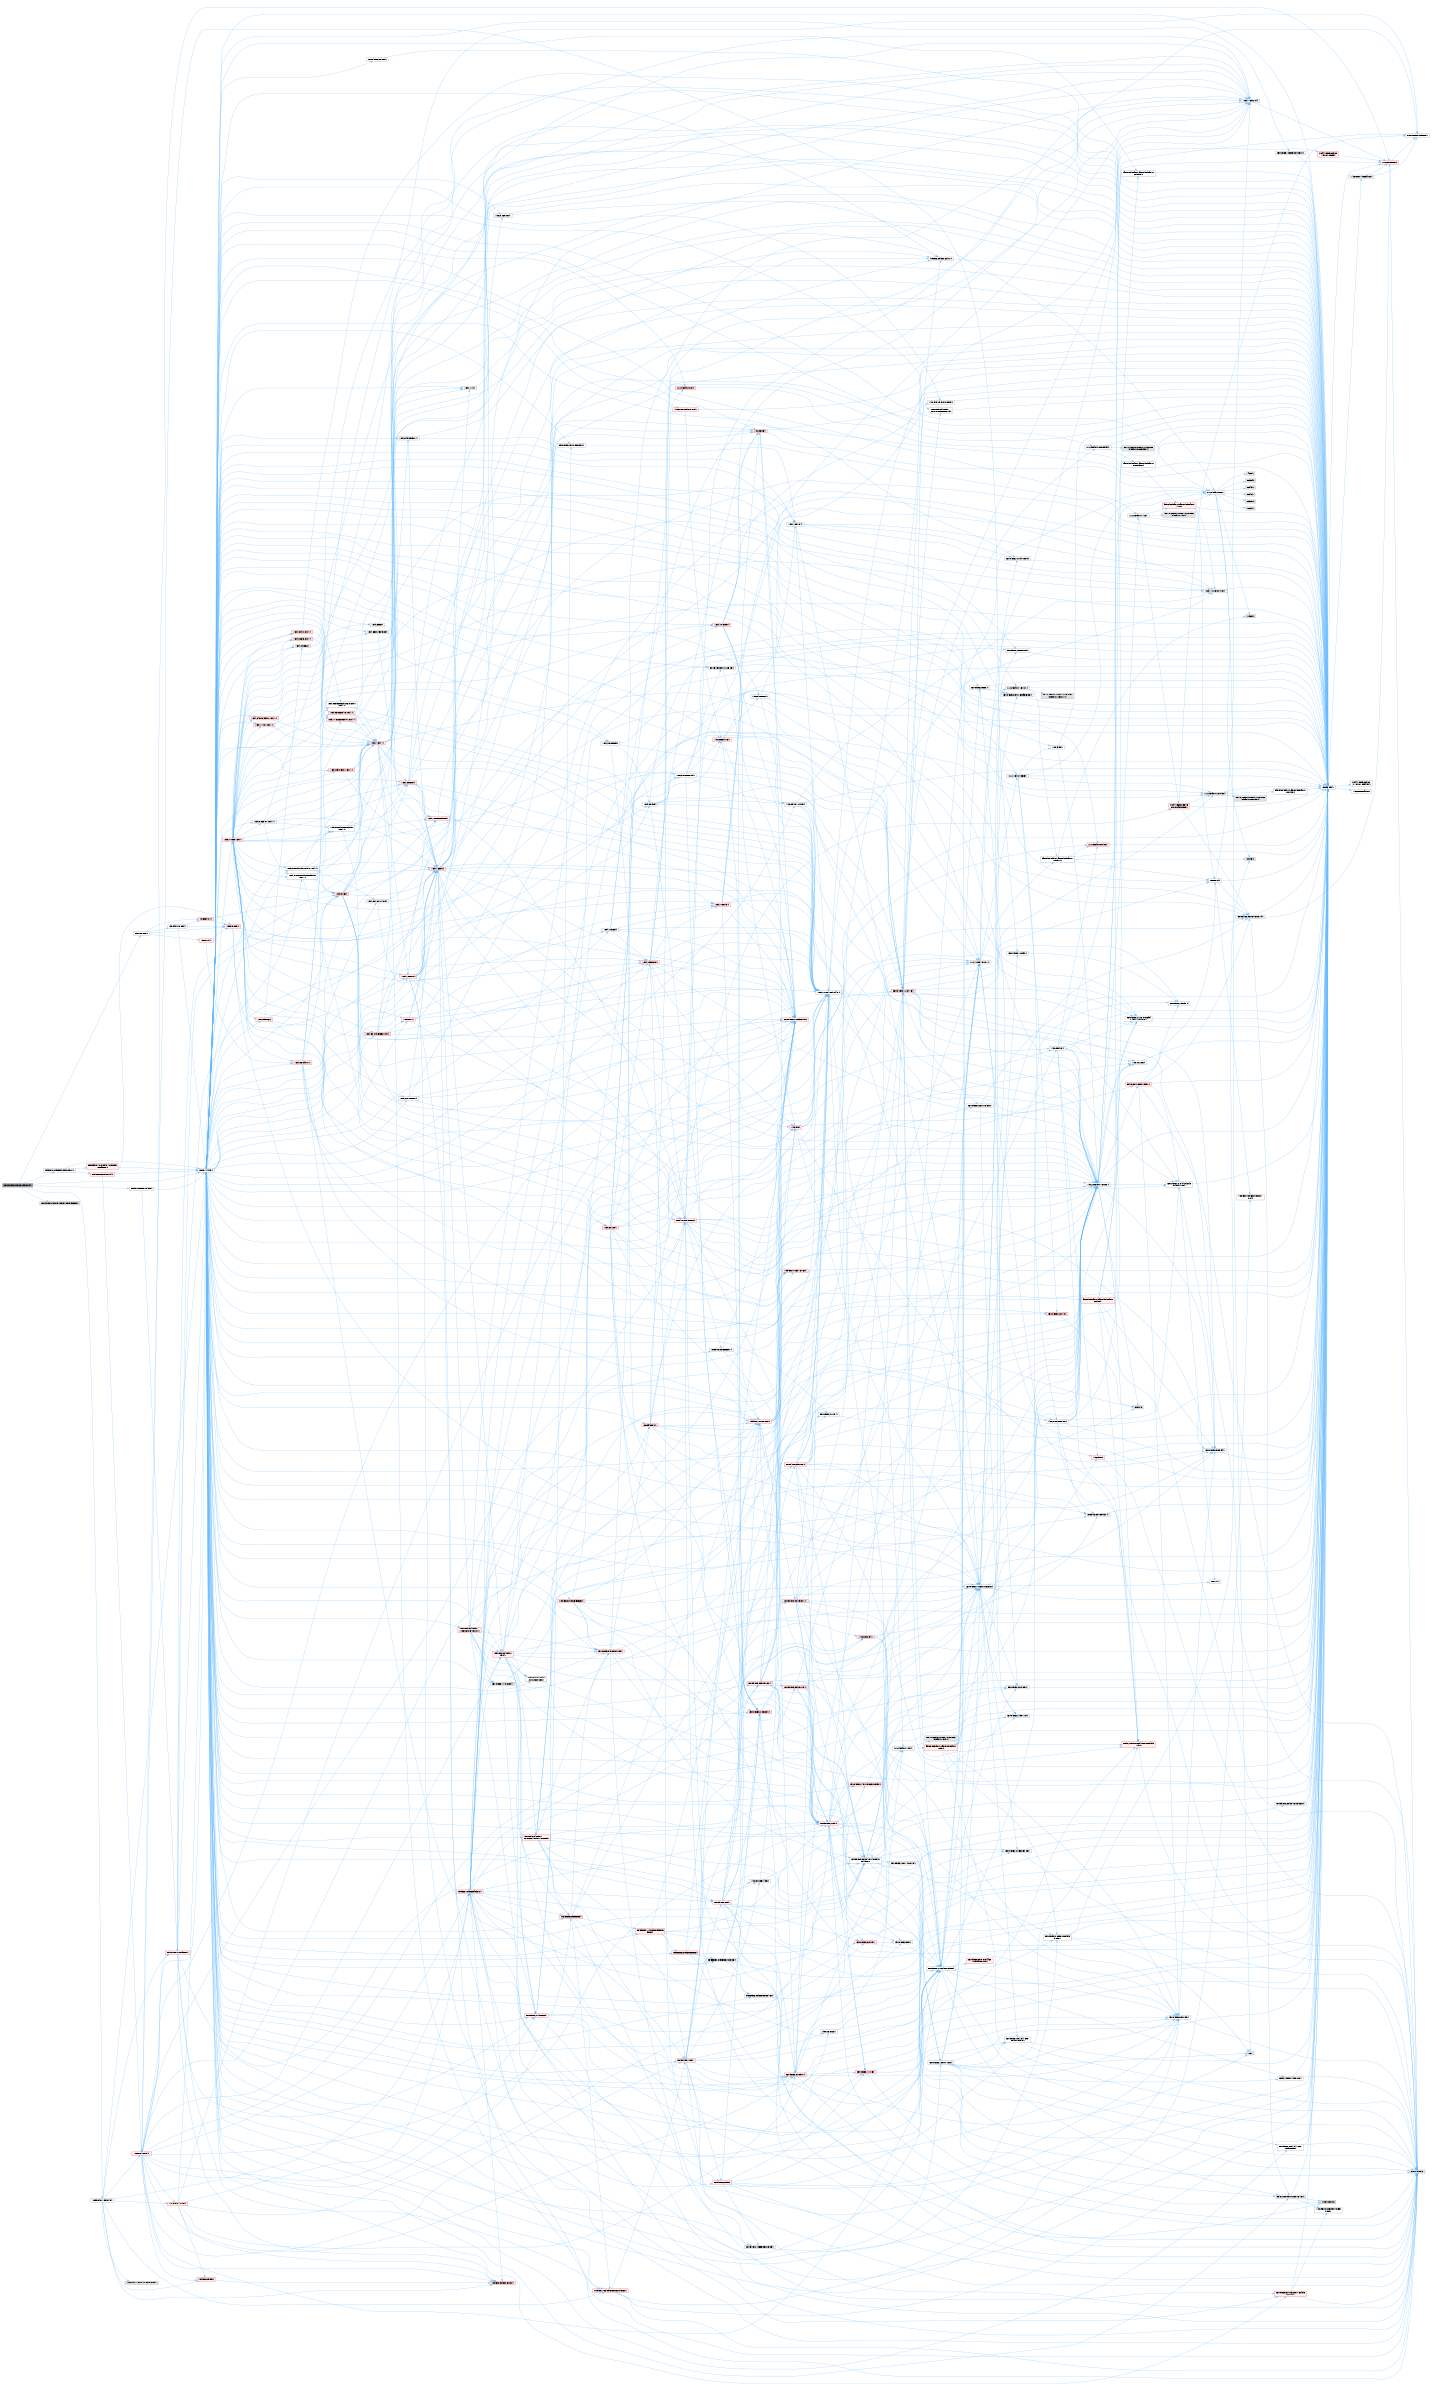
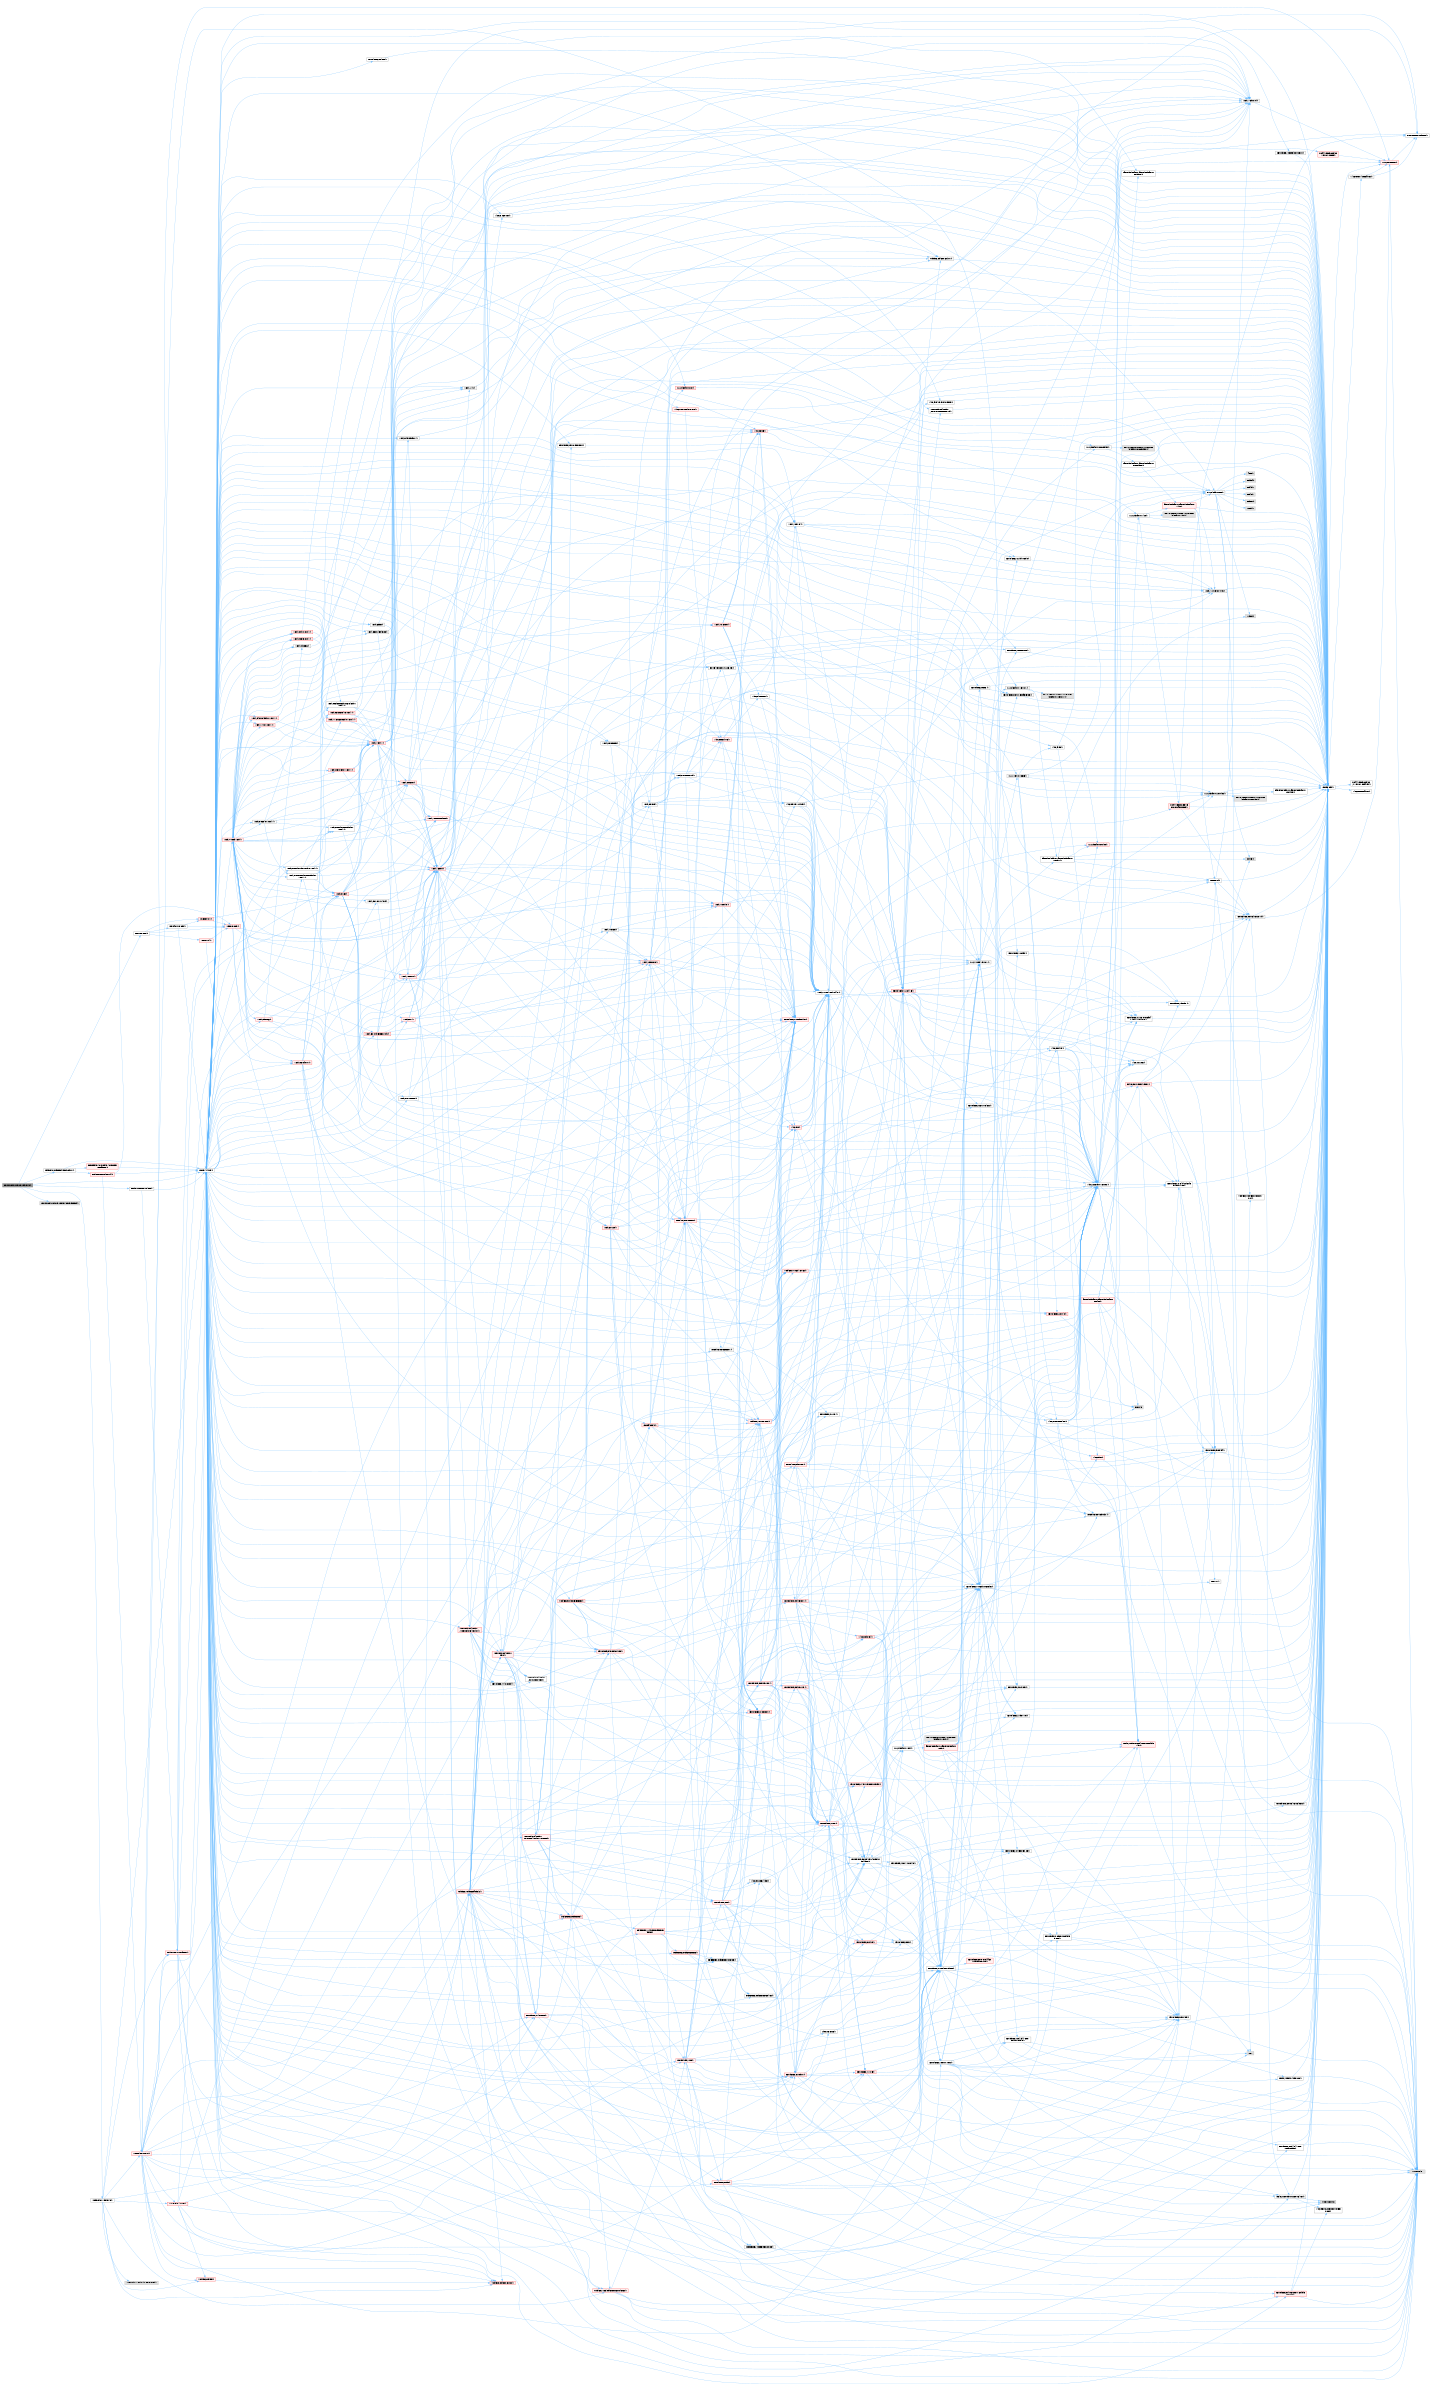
edge "Math/Vector.h" -> "Math/IntVector.h": removed
edge "Math/RotationAboutPointMatrix.h" -> "Math/ConvexHull2d.h": now "Math/UnrealMath.h" -> "Math/ConvexHull2d.h"
node "InteractiveTool.h": label "InteractiveTool.h" -> "IntegralConstant.h"
node "atomic_traits": label "atomic_traits" -> "type_traits"
node "Containers/IntegerSequence.h": label "Containers/IntegerSequence.h" -> "Delegates/IntegerSequence.h"
